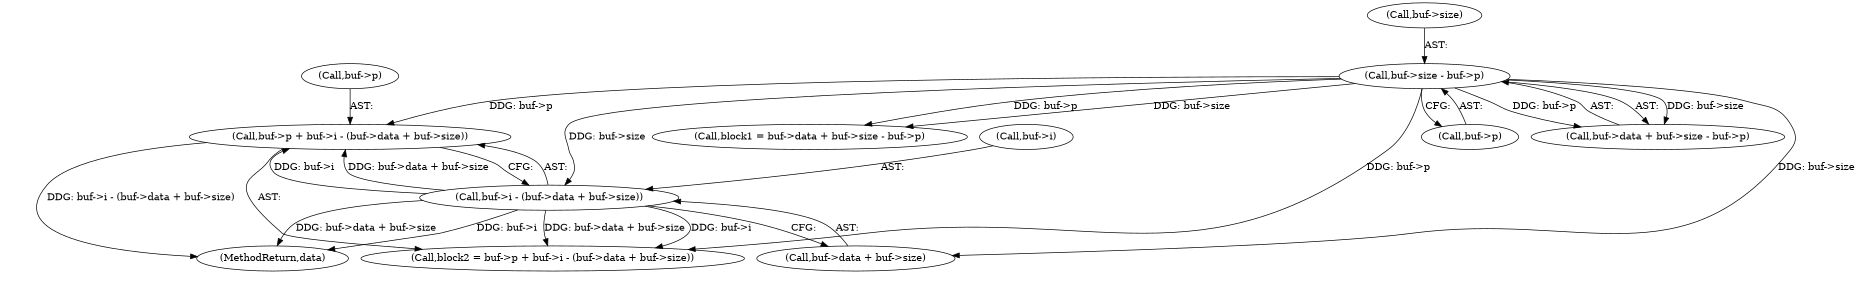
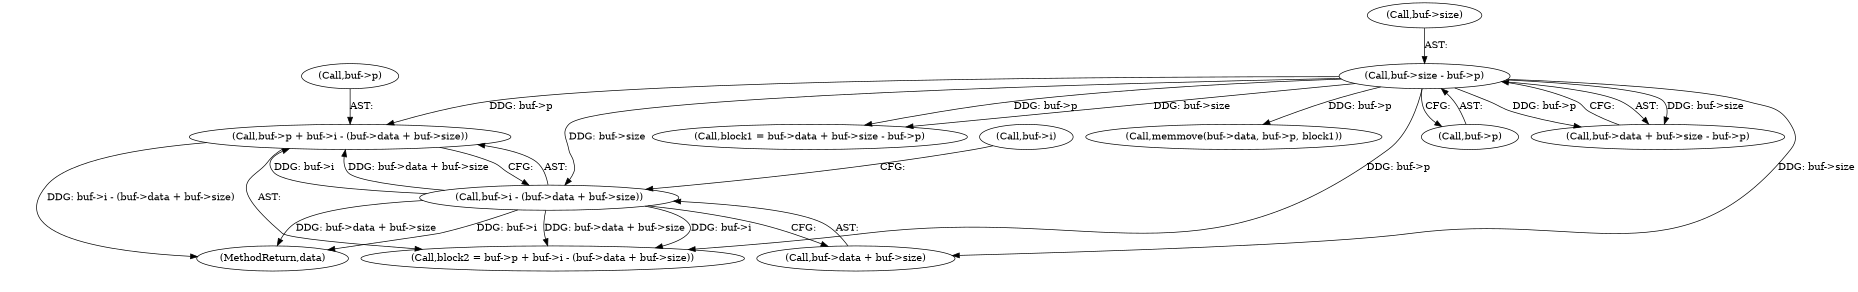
edge "(Call,buf->data + buf->size - buf->p)" -> "(Call,buf->size - buf->p)": label "AST: " -> "CFG: "
node "(Call,memmove(buf->data, buf->p, block1))": added
edge "(Call,buf->i)" -> "(Call,buf->i - (buf->data + buf->size))": label "AST: " -> "CFG: "
